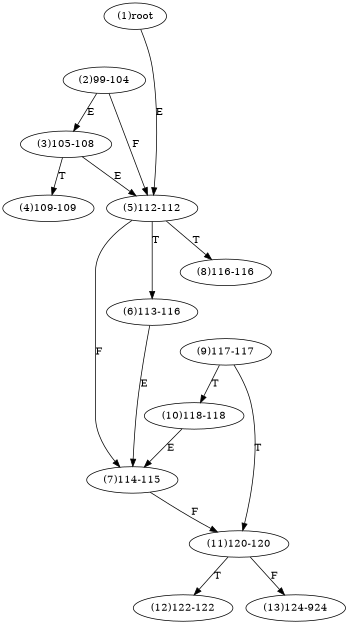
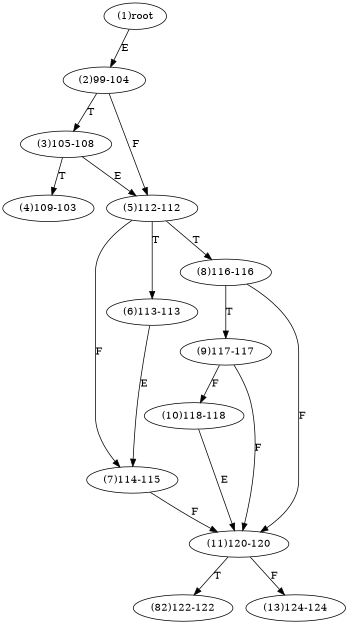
edge "(1)root" -> "(5)112-112": now "(1)root" -> "(2)99-104"
edge "(2)99-104" -> "(3)105-108": label "E" -> "T"
node "(4)109-109": label "(4)109-109" -> "(4)109-103"
edge "(8)116-116" -> "(9)117-117": added, label "T"
node "(6)113-116": label "(6)113-116" -> "(6)113-113"
edge "(9)117-117" -> "(10)118-118": label "T" -> "F"
edge "(8)116-116" -> "(11)120-120": added, label "F"
edge "(10)118-118" -> "(7)114-115": now "(10)118-118" -> "(11)120-120"
edge "(9)117-117" -> "(11)120-120": label "T" -> "F"
node "(12)122-122": label "(12)122-122" -> "(82)122-122"
node "(13)124-924": label "(13)124-924" -> "(13)124-124"
